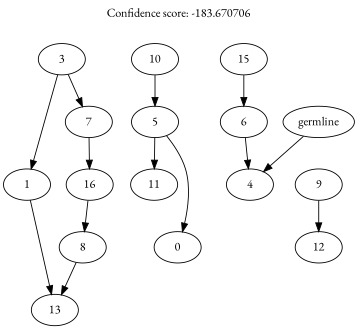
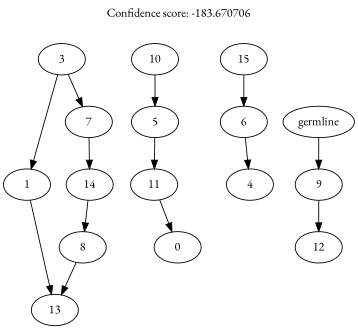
edge "germline" -> "4": now "germline" -> "9"
edge "5" -> "0": now "11" -> "0"
node "16": label "16" -> "14"
